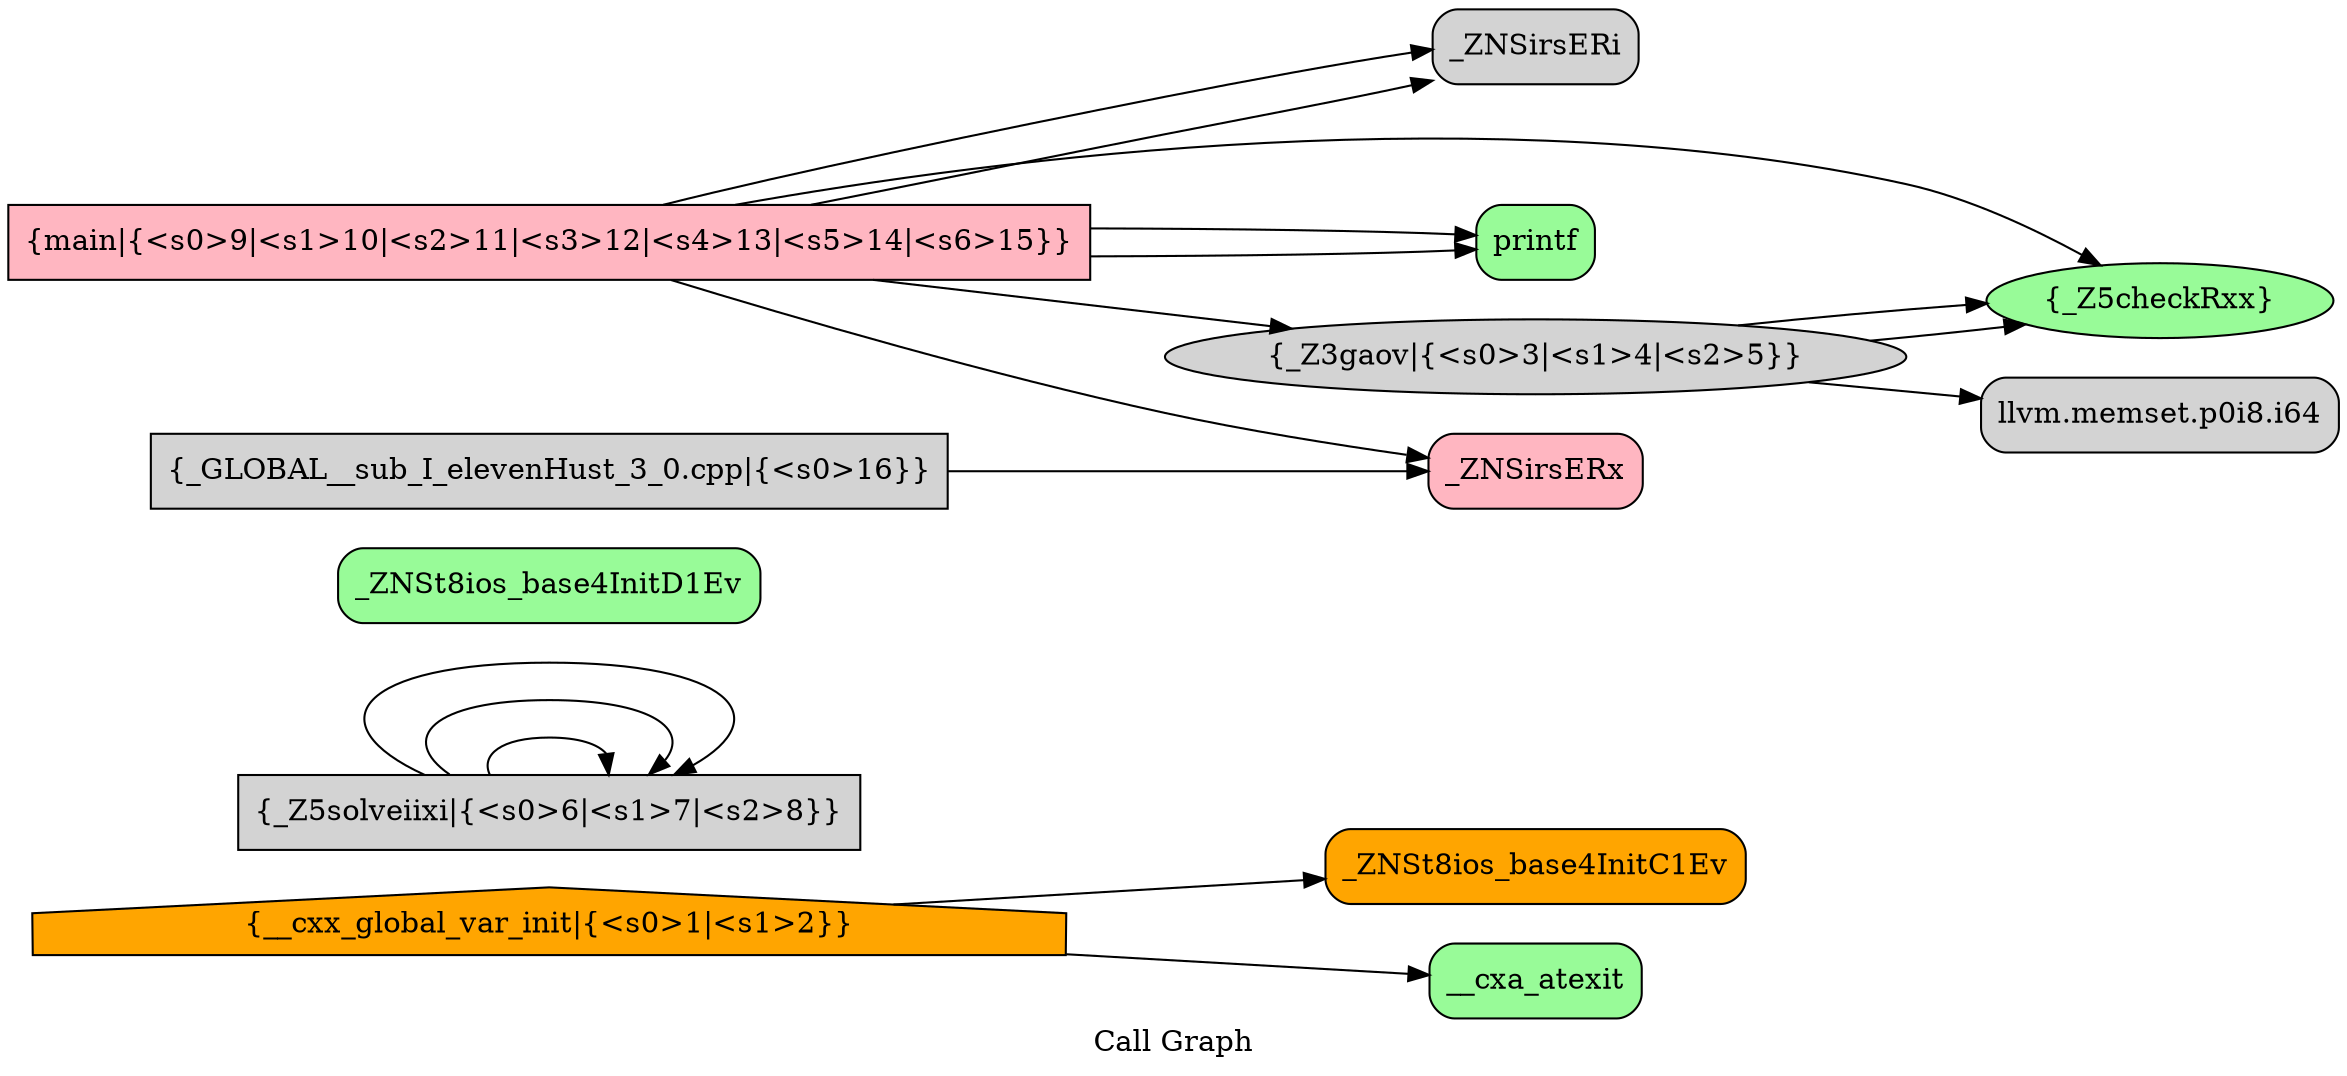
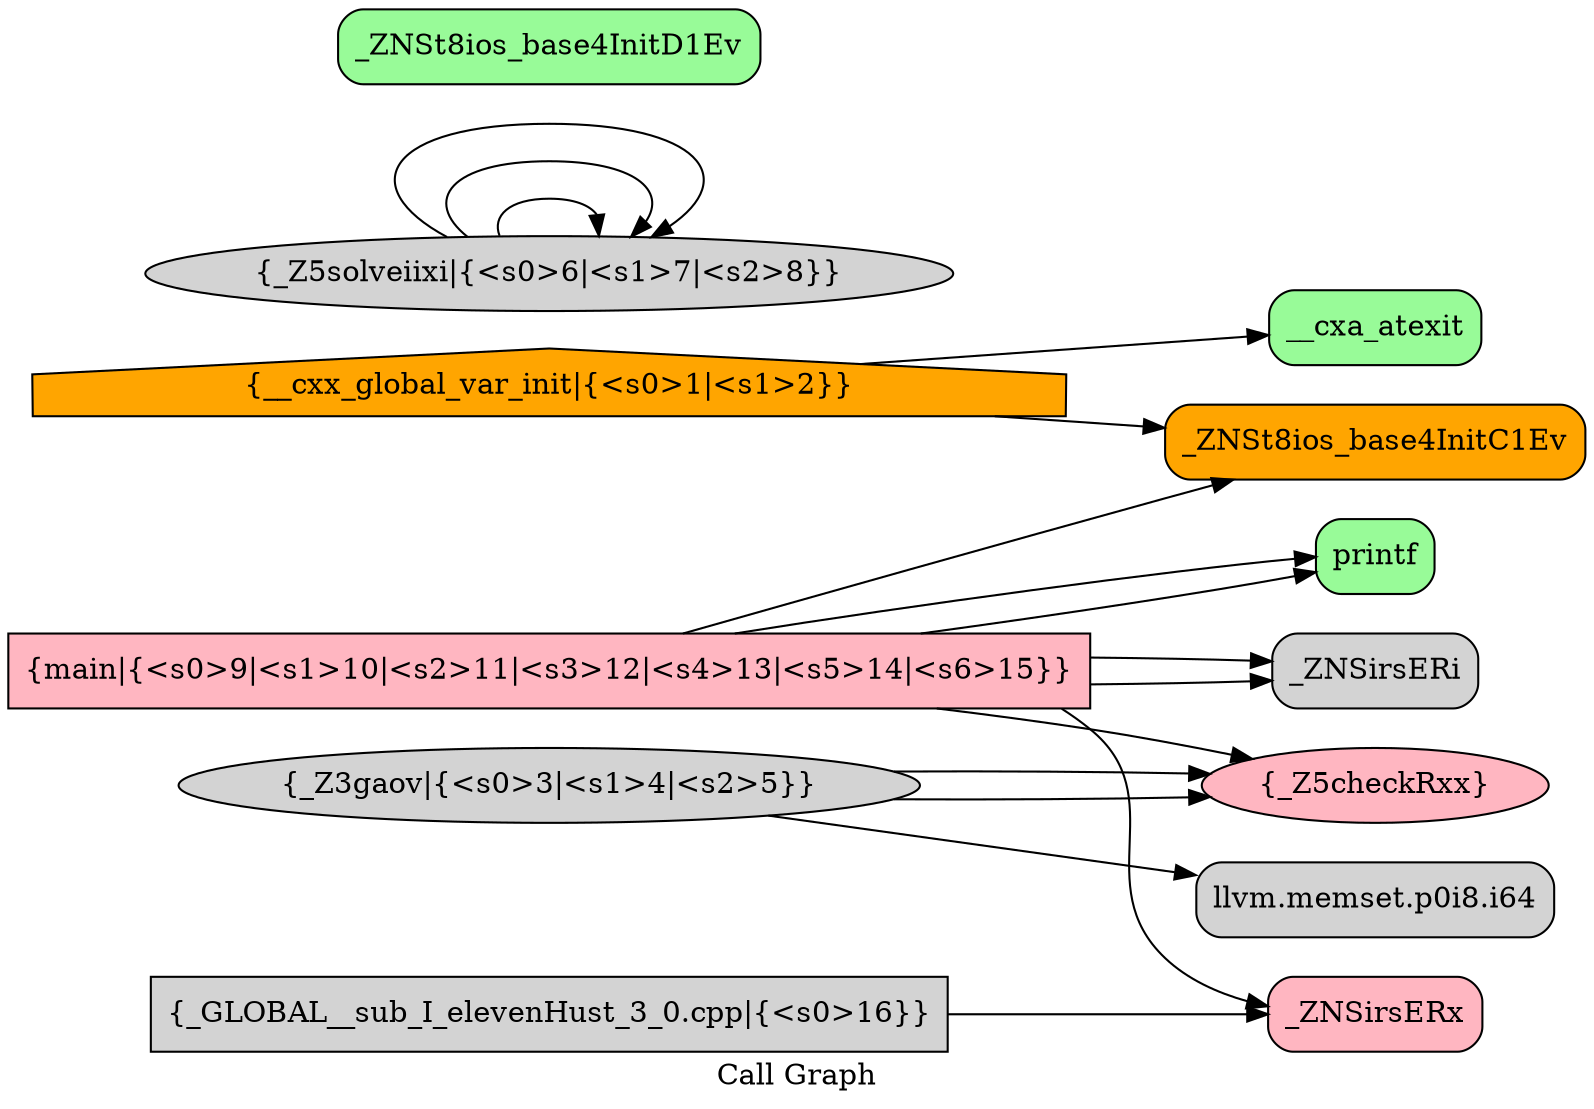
node "{_Z5checkRxx}": fillcolor palegreen -> lightpink
edge "{main|{<s0>9|<s1>10|<s2>11|<s3>12|<s4>13|<s5>14|<s6>15}}" -> "{_Z3gaov|{<s0>3|<s1>4|<s2>5}}": now "{main|{<s0>9|<s1>10|<s2>11|<s3>12|<s4>13|<s5>14|<s6>15}}" -> "_ZNSt8ios_base4InitC1Ev"
node "{_Z5solveiixi|{<s0>6|<s1>7|<s2>8}}": shape box -> ellipse
